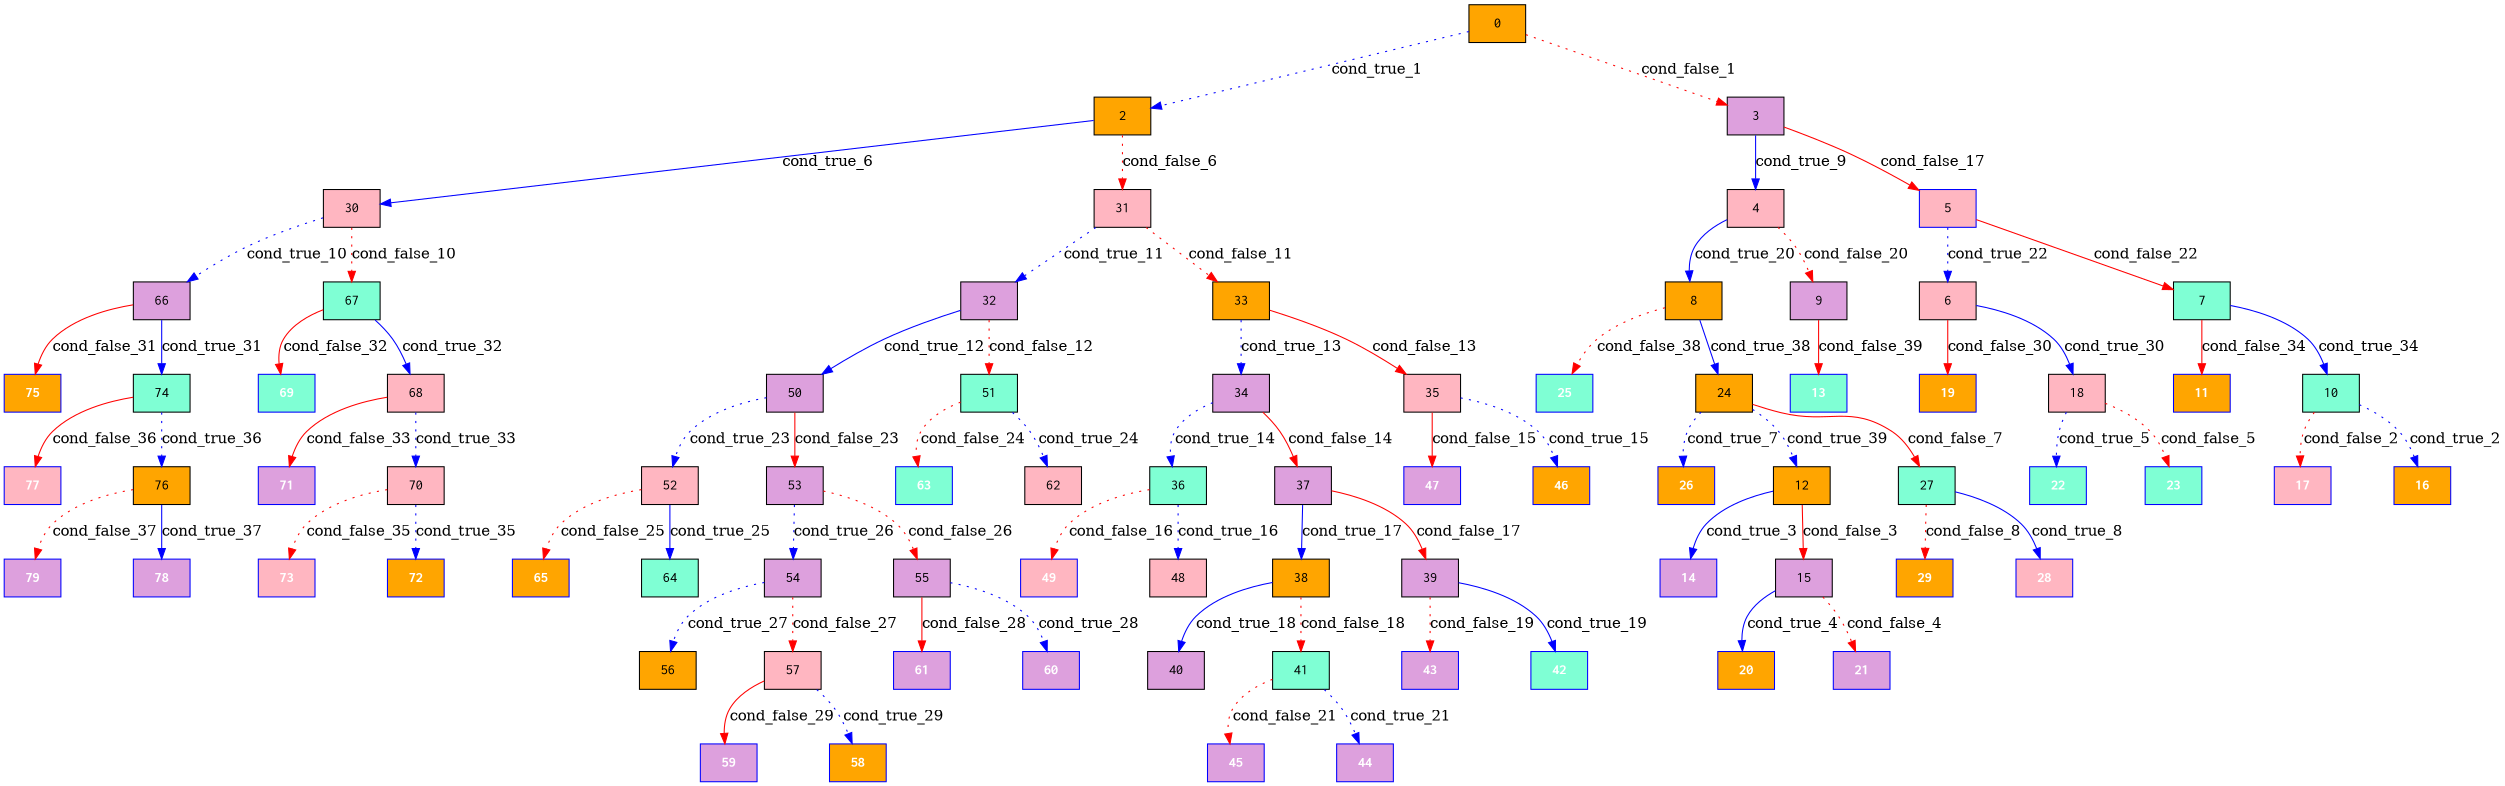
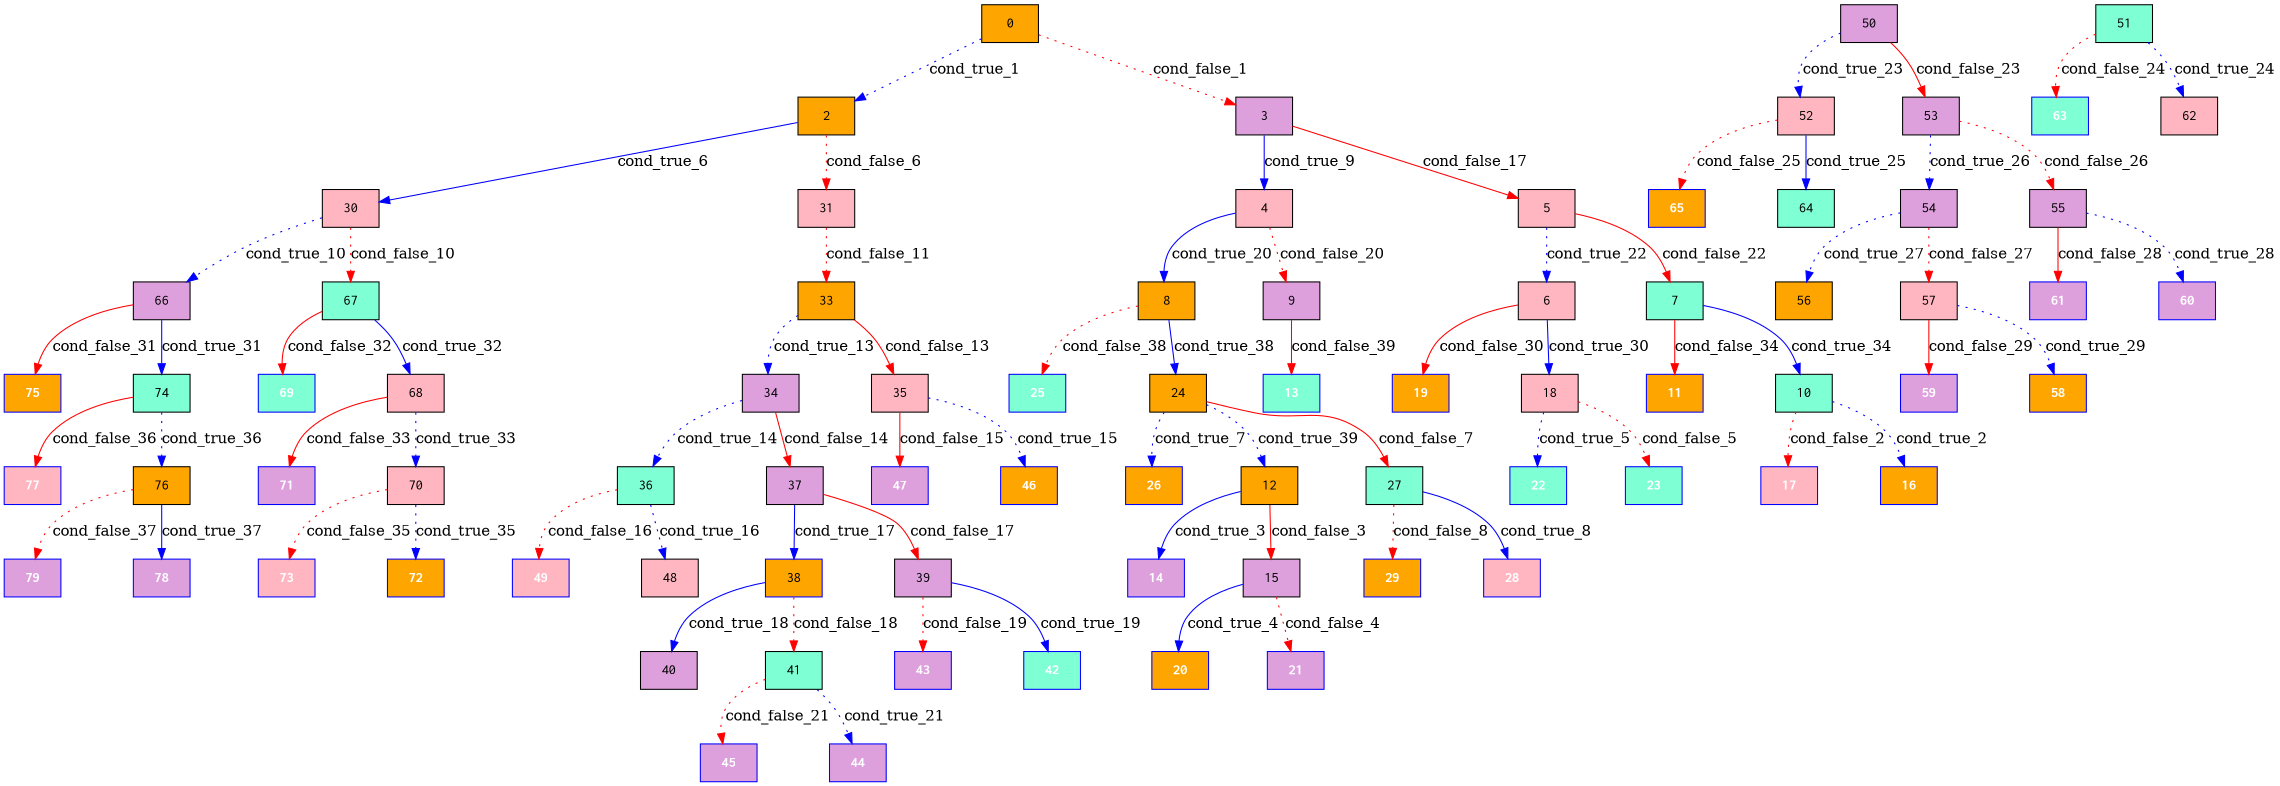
node "5": color blue -> black
node "32": removed
node "38": color black -> blue
